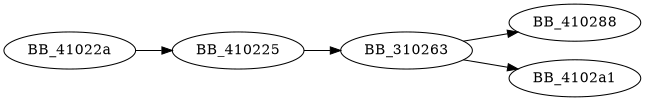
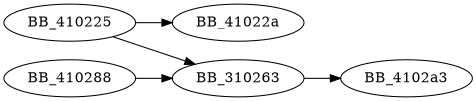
edge "BB_310263" -> "BB_410288": reversed
edge "BB_41022a" -> "BB_410225": reversed
node "BB_4102a1": label "BB_4102a1" -> "BB_4102a3"
